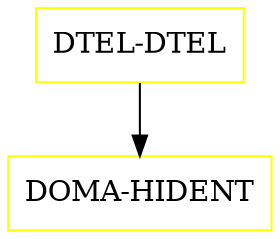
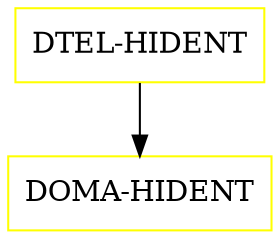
node "DTEL-DTEL": label "DTEL-DTEL" -> "DTEL-HIDENT"
